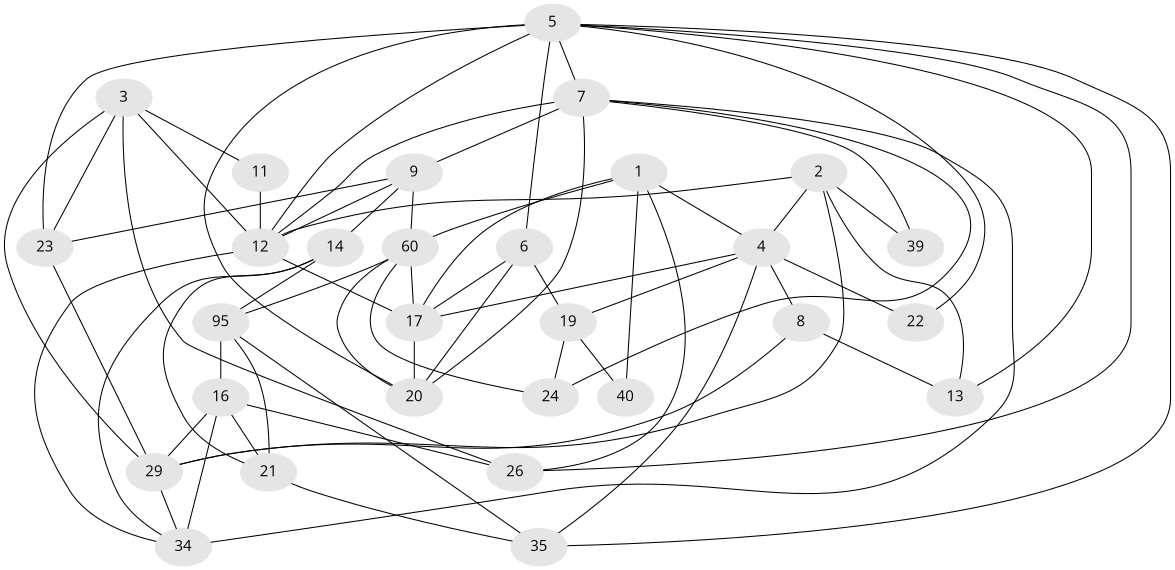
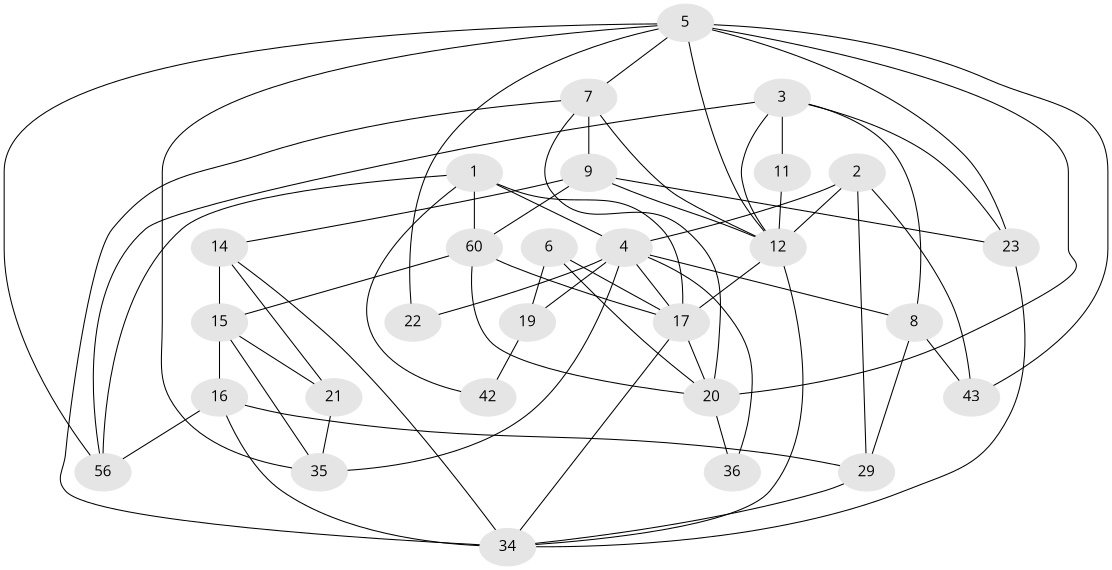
edge "5" -- "6": removed
node "39": removed
edge "3" -- "29": now "3" -- "8"
node "95": label "95" -> "15"
edge "23" -- "29": now "23" -- "34"
node "24": removed
node "40": label "40" -> "42"
node "13": label "13" -> "43"
edge "17" -- "34": added
edge "16" -- "21": removed
node "26": label "26" -> "56"
node "36": added
